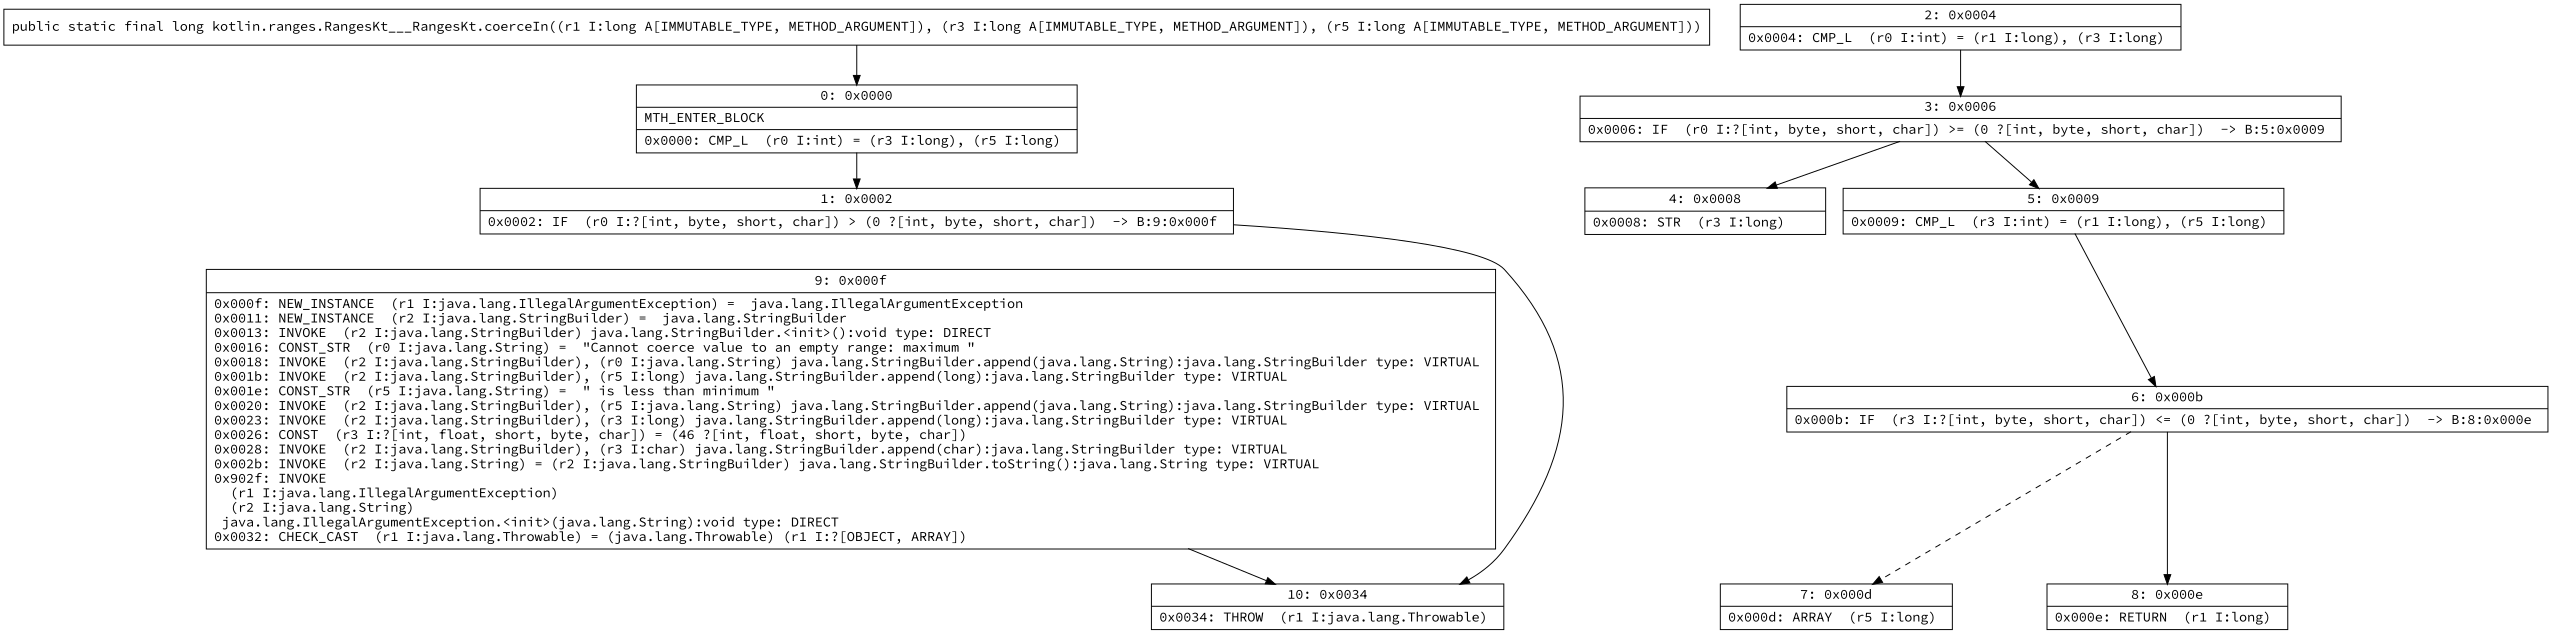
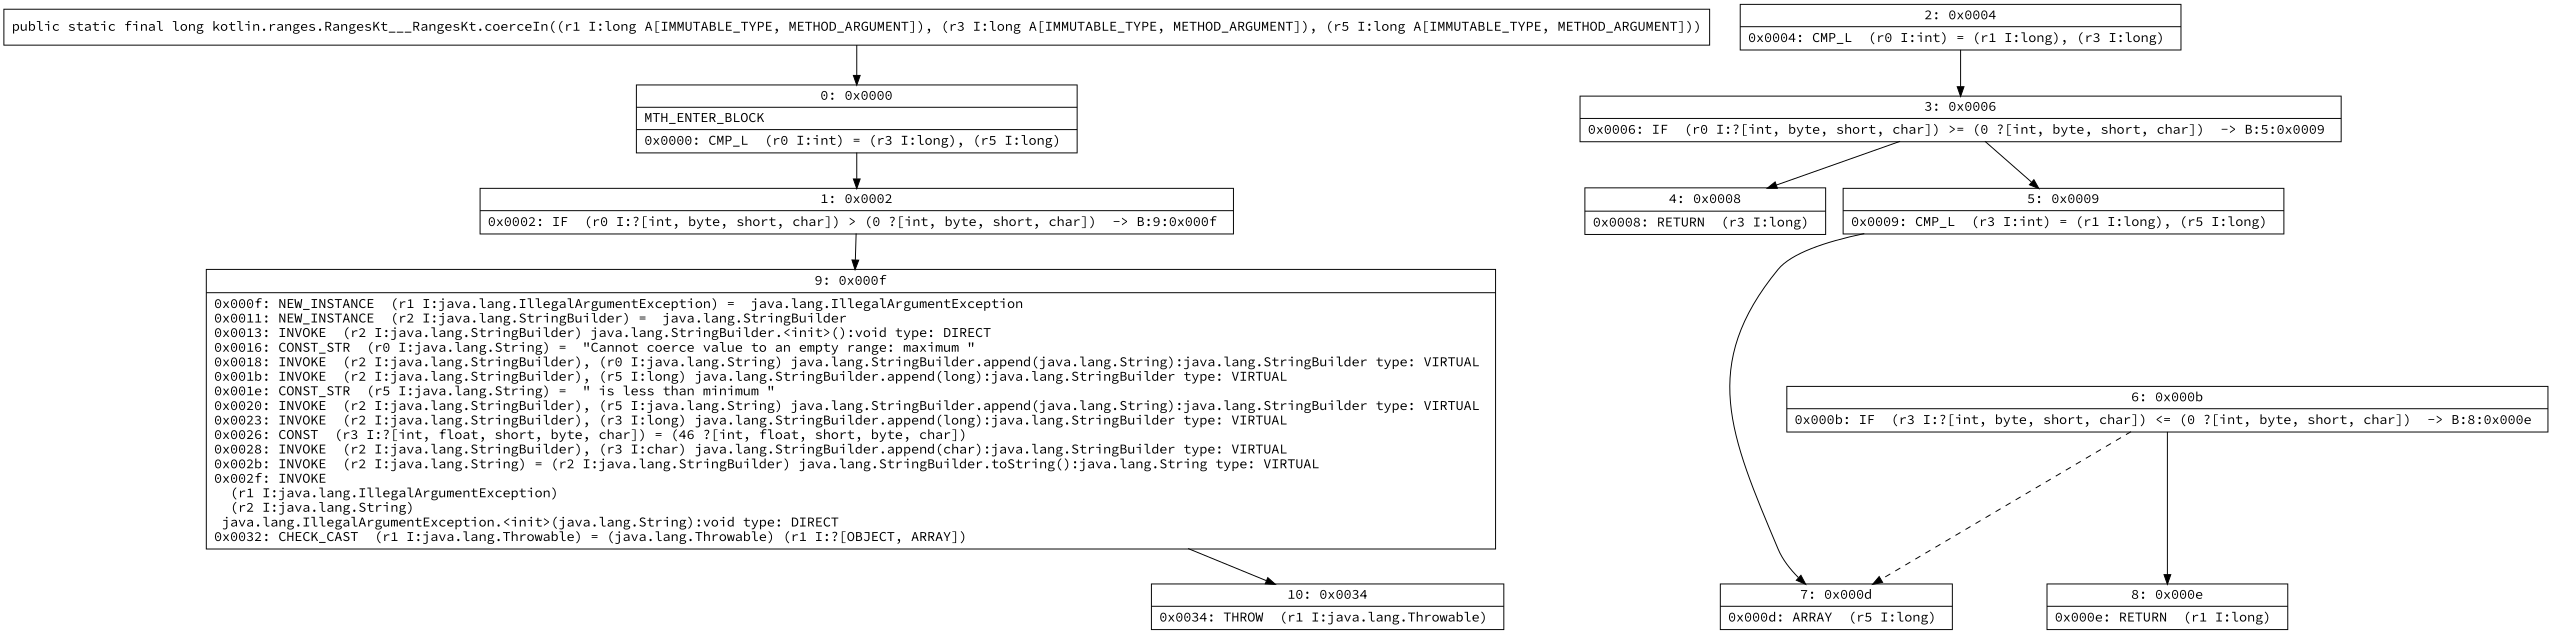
node "4: 0x0008": text "0x0008: STR  (r3 I:long)" -> "0x0008: RETURN  (r3 I:long)"
edge "1: 0x0002" -> "10: 0x0034": now "1: 0x0002" -> "9: 0x000f"
edge "5: 0x0009" -> "6: 0x000b": now "5: 0x0009" -> "7: 0x000d"
node "9: 0x000f": text "0x902f: INVOKE" -> "0x002f: INVOKE"
